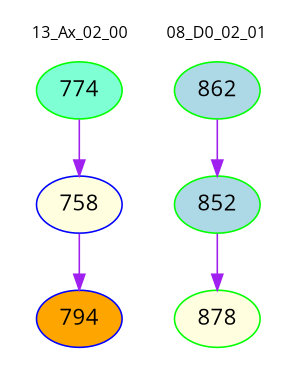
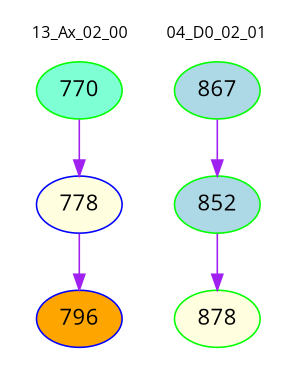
cluster "08_D0_02_01": label "08_D0_02_01" -> "04_D0_02_01"
node "774": label "774" -> "770"
node "862": label "862" -> "867"
node "758": label "758" -> "778"
node "794": label "794" -> "796"
